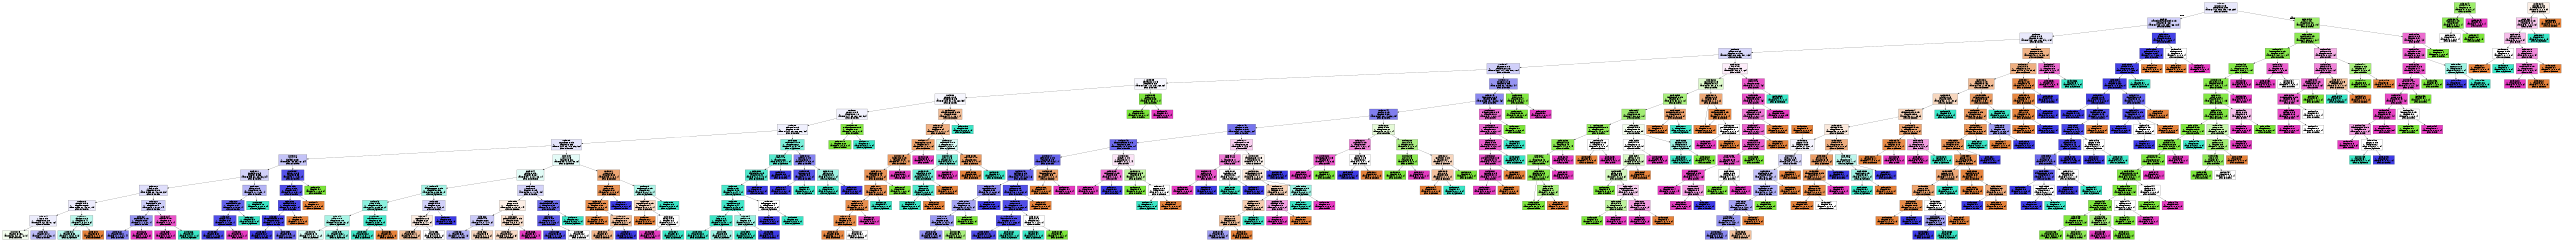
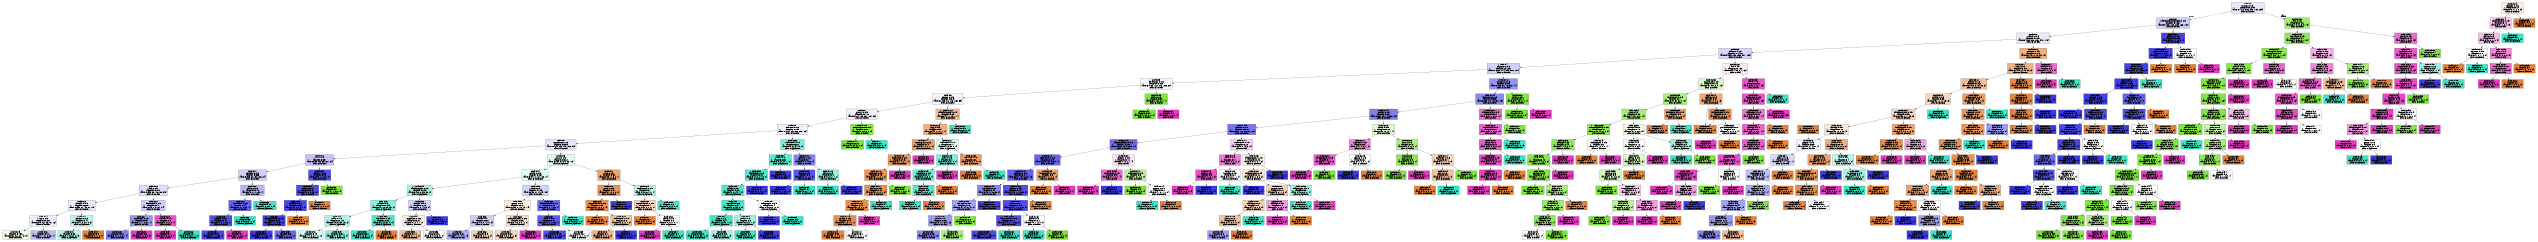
node "node #496": removed
node "node #10": text "shellfish = 391" -> "samples = 391"
edge "node #240" -> "node #239": now "node #240" -> "node #241"
